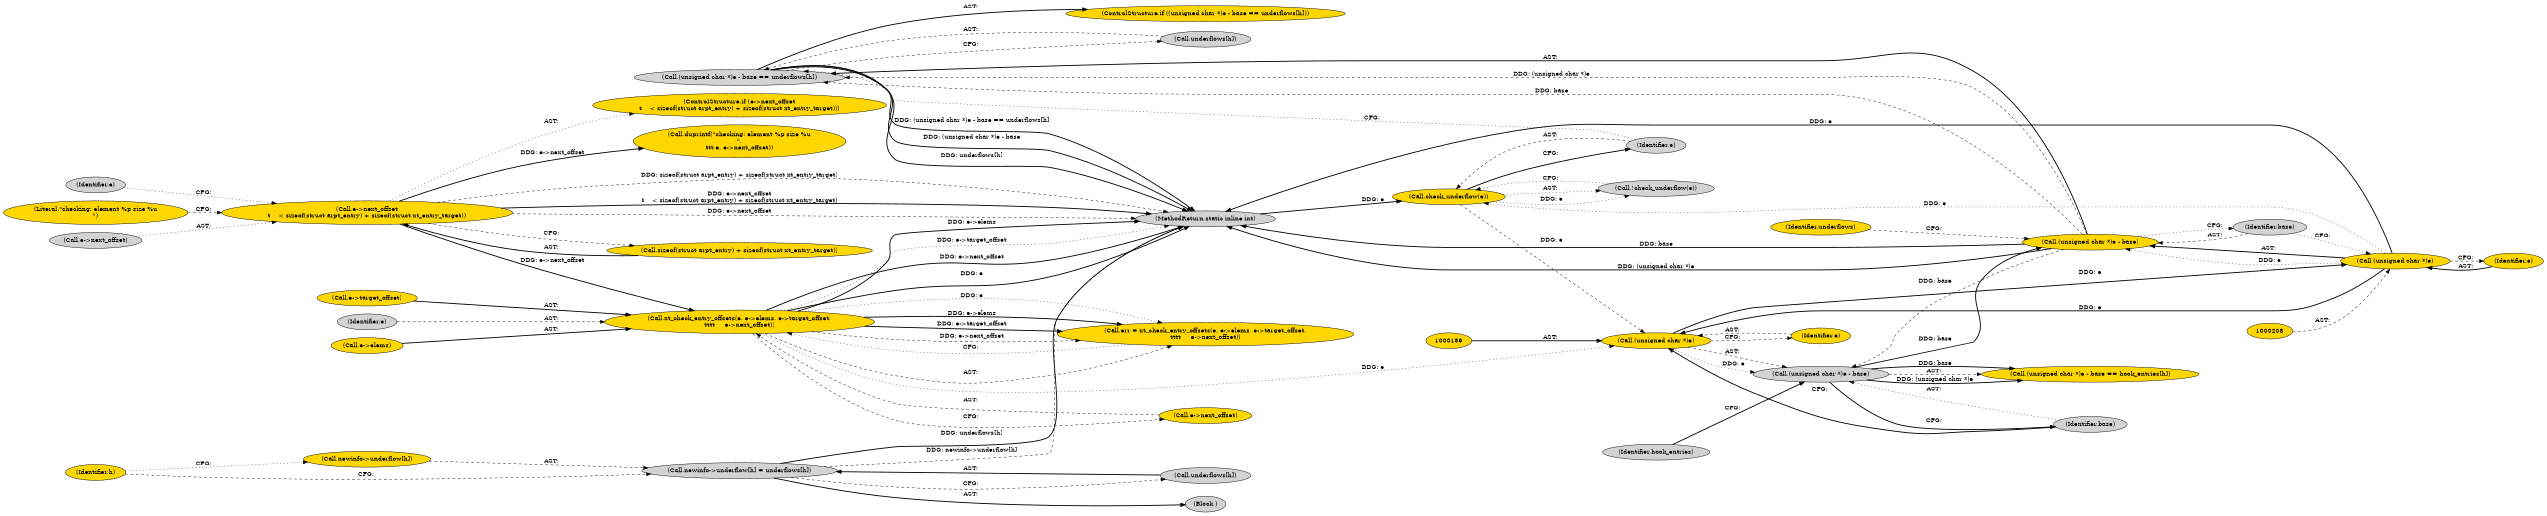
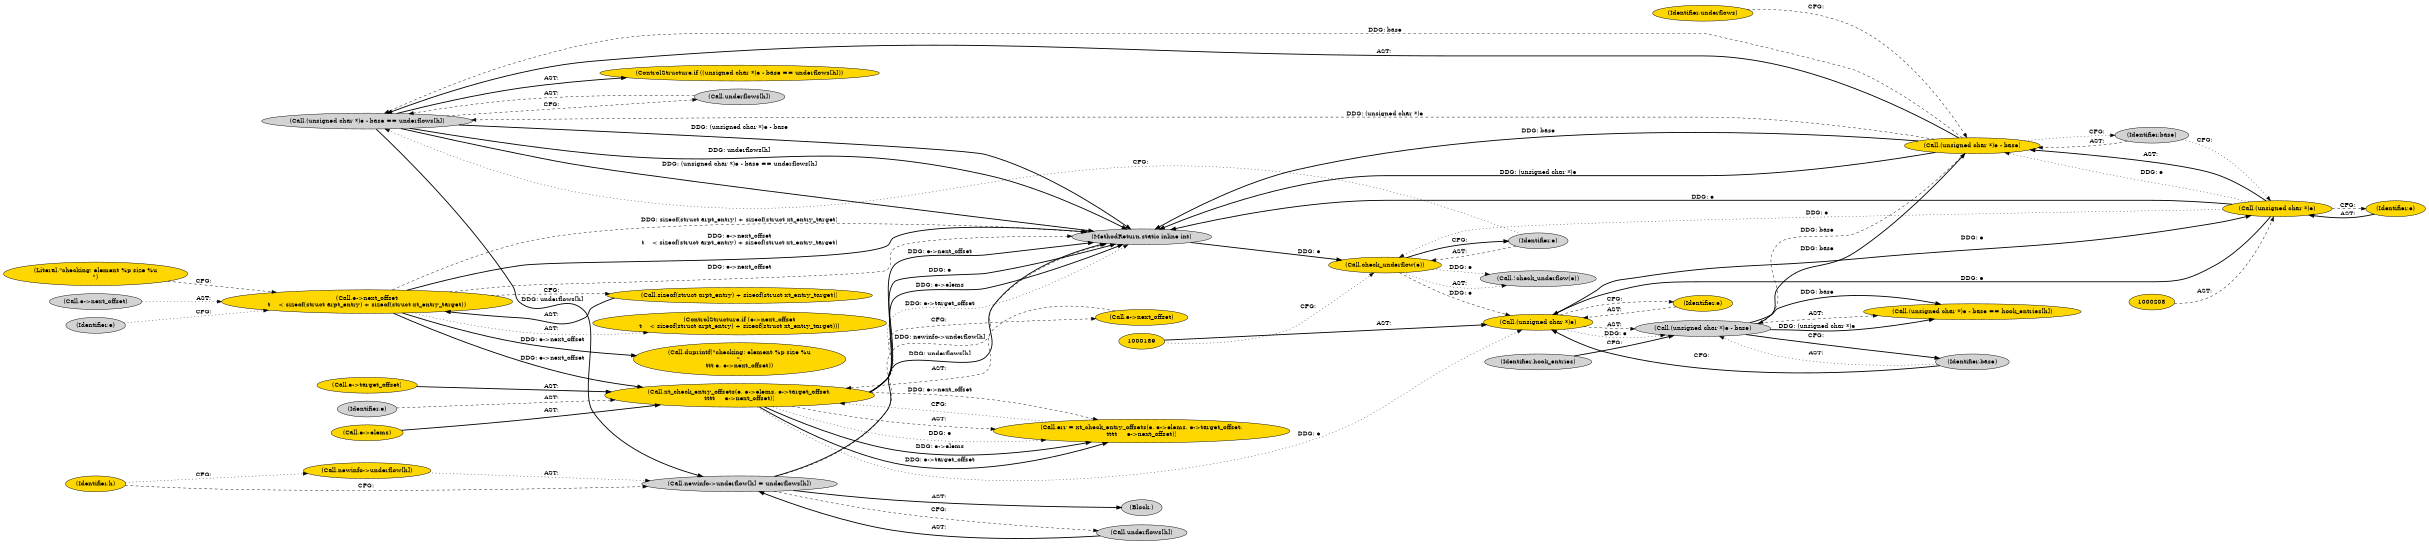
edge "(Call,!check_underflow(e))" -> "(Call,check_underflow(e))": now "1000189" -> "(Call,check_underflow(e))"
edge "(Call,(unsigned char *)e - base == underflows[h])" -> "(Call,newinfo->underflow[h] = underflows[h])": added, label "DDG: underflows[h]"
edge "(Call,newinfo->underflow[h])" -> "(Call,newinfo->underflow[h] = underflows[h])": style dashed -> dotted
